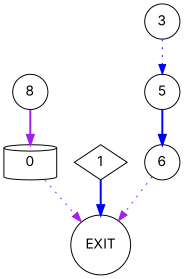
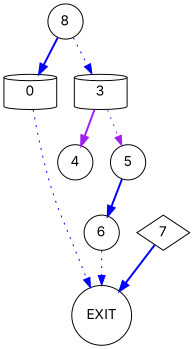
node "3": shape circle -> cylinder
edge "8" -> "3": added
edge "3" -> "5": color blue -> purple
edge "8" -> "0": color purple -> blue
node "4": added
node "1": label "1" -> "7"
edge "6" -> "EXIT": color purple -> blue
edge "0" -> "EXIT": color purple -> blue
